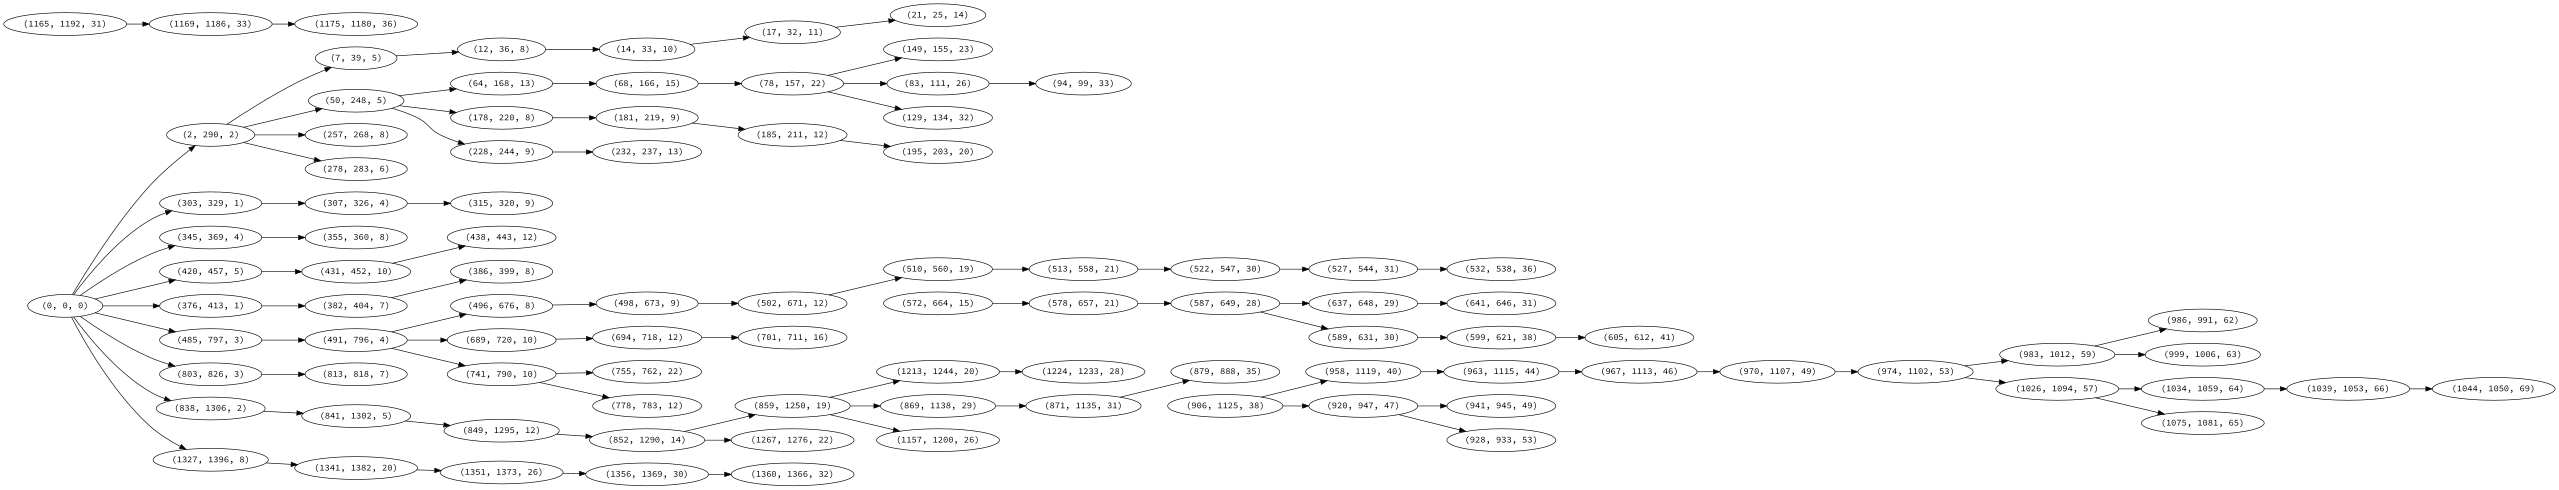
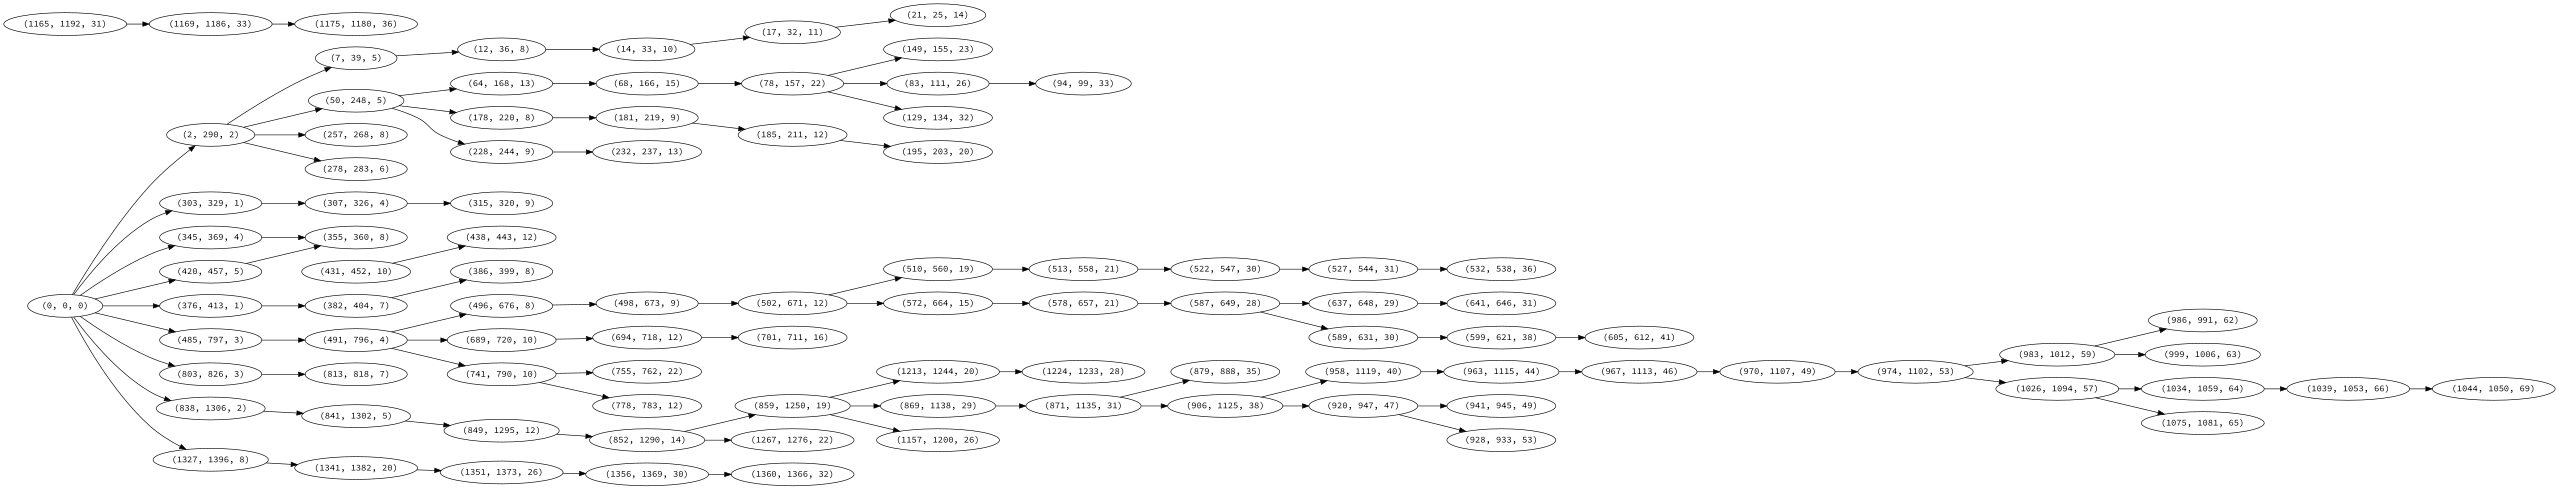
edge "(420, 457, 5)" -> "(431, 452, 10)": now "(420, 457, 5)" -> "(355, 360, 8)"
edge "(502, 671, 12)" -> "(572, 664, 15)": added
edge "(871, 1135, 31)" -> "(906, 1125, 38)": added
